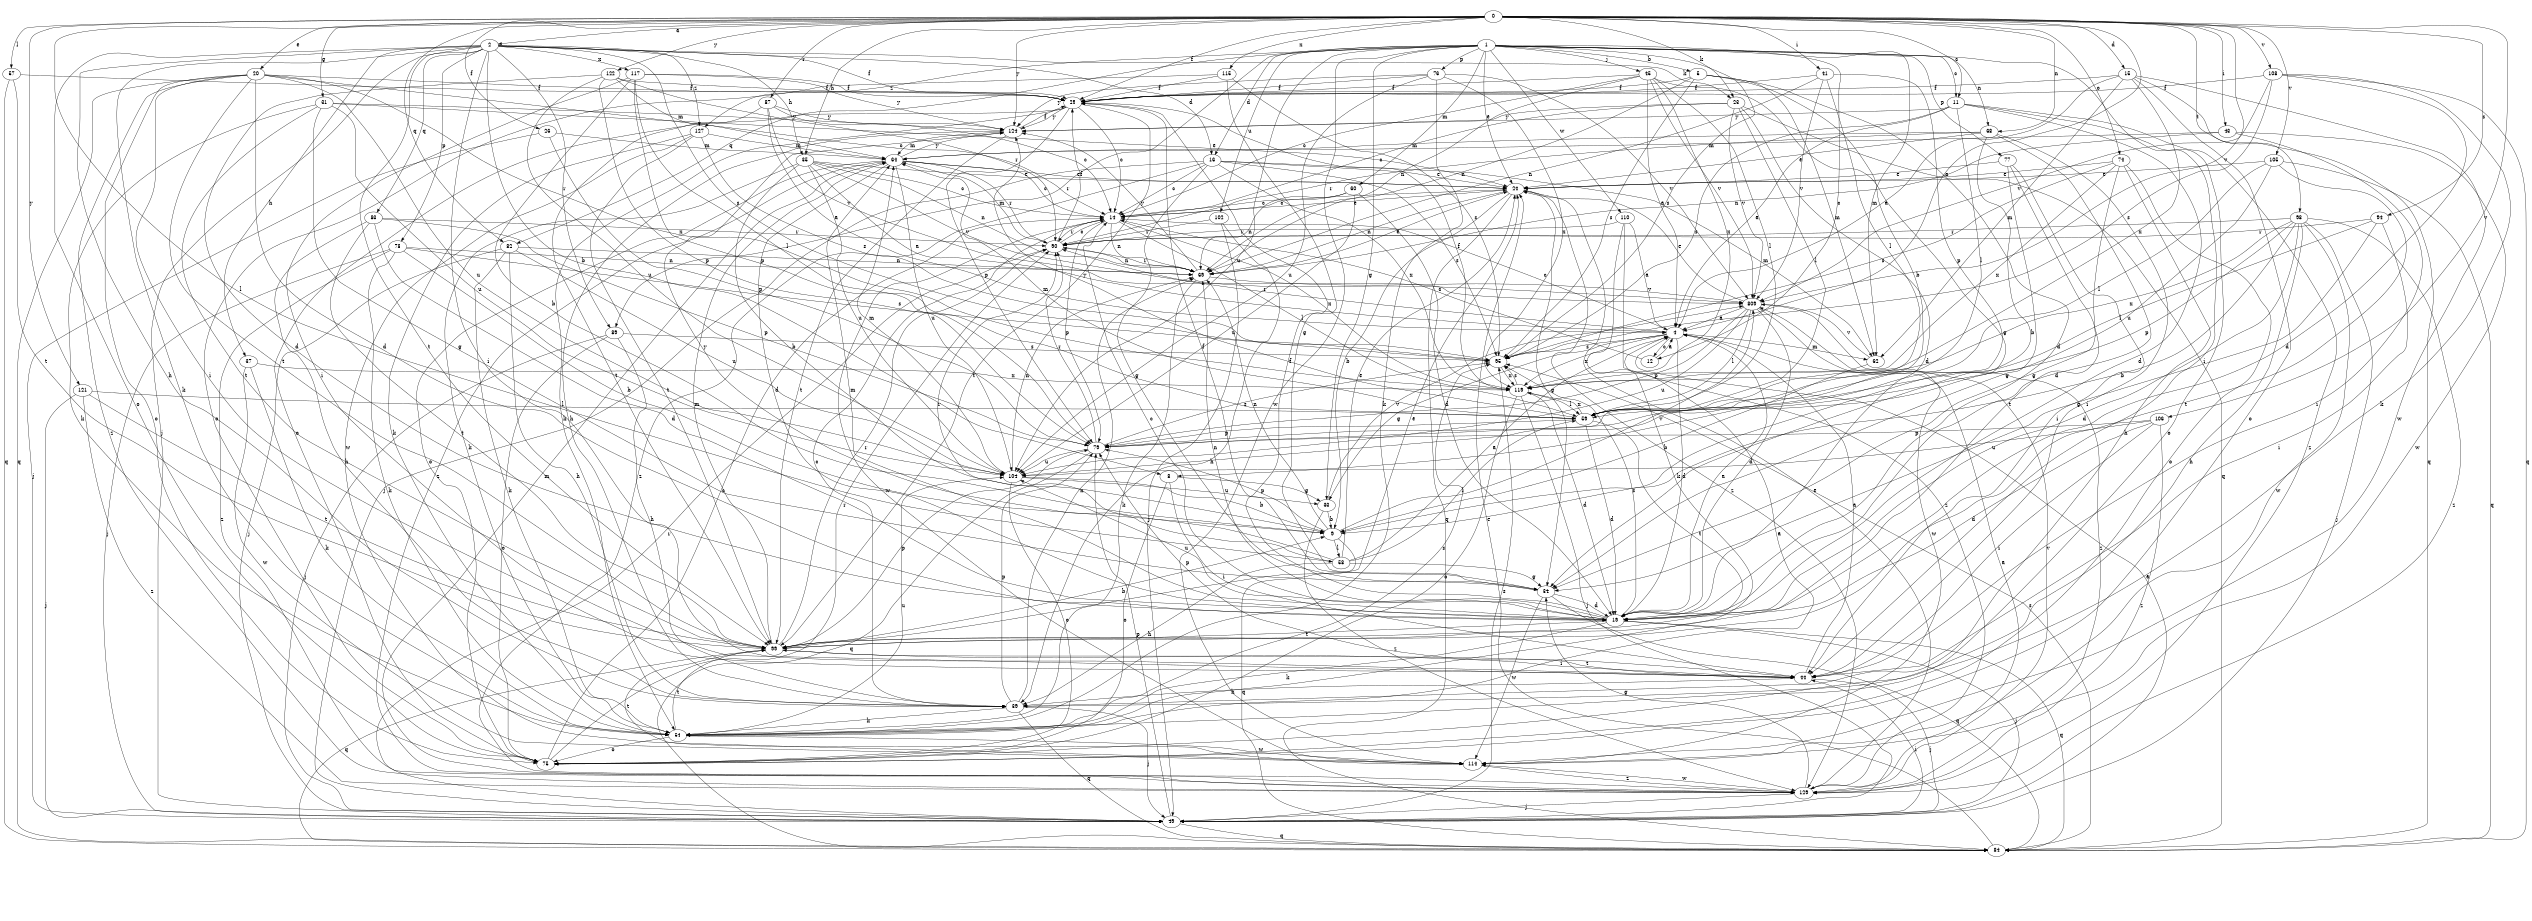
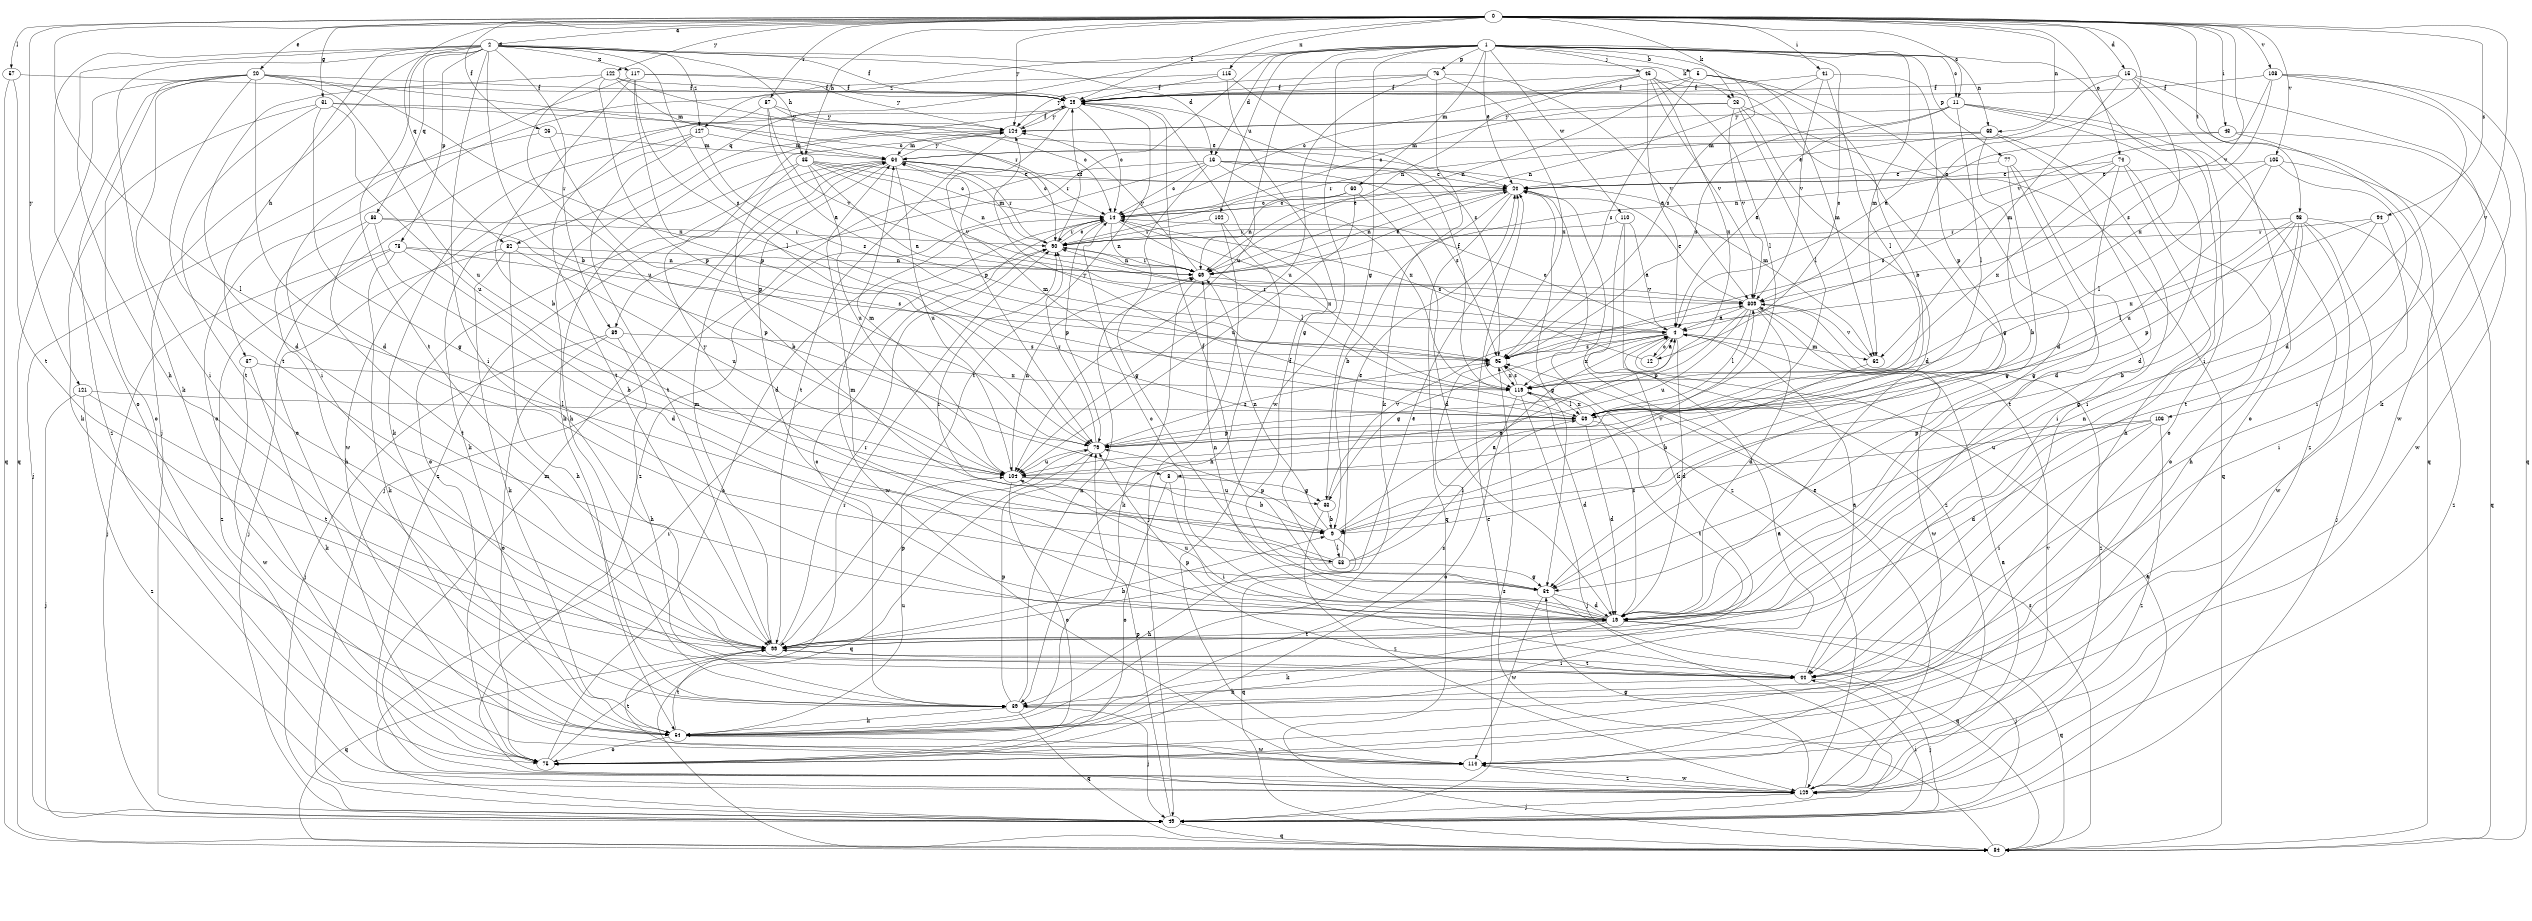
edge "98" -> "19": label "d" -> "n"
edge "19" -> "4": now "9" -> "4"
